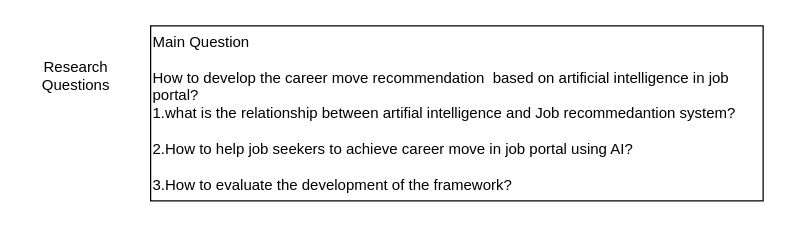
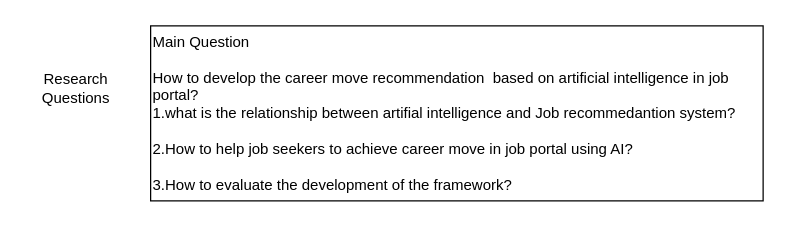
node "Research Questions": moved (76, 76) -> (76, 88)
